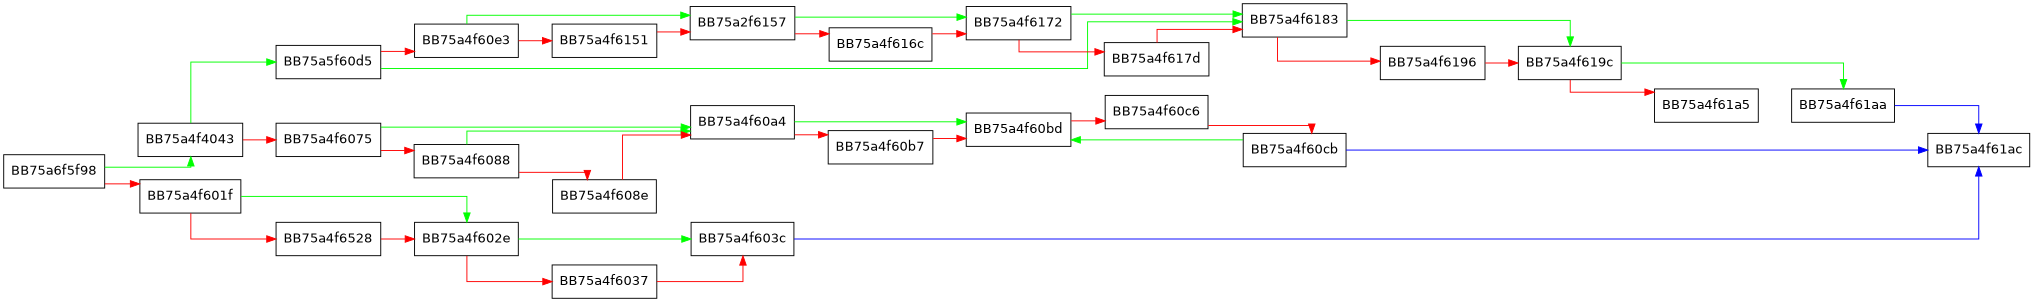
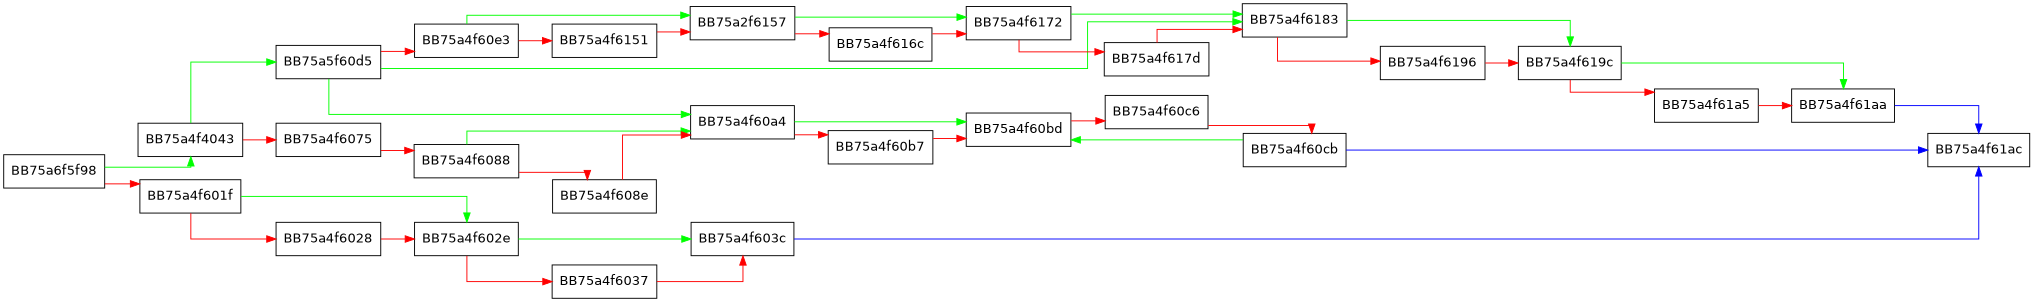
edge "BB75a4f61a5" -> "BB75a4f61aa": added
edge "BB75a4f6075" -> "BB75a4f60a4": now "BB75a5f60d5" -> "BB75a4f60a4"
node "BB75a4f6528": label "BB75a4f6528" -> "BB75a4f6028"
